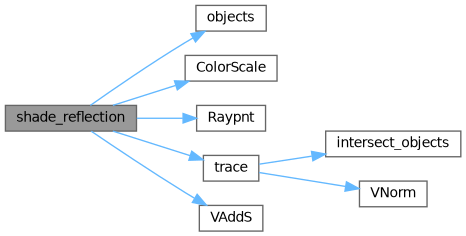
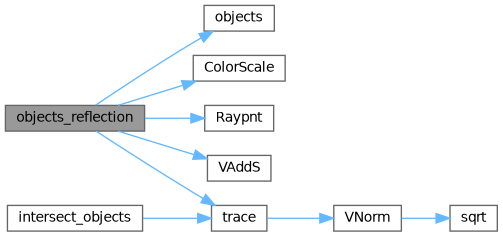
node "shade_reflection": label "shade_reflection" -> "objects_reflection"
edge "trace" -> "intersect_objects": reversed
node "sqrt": added
